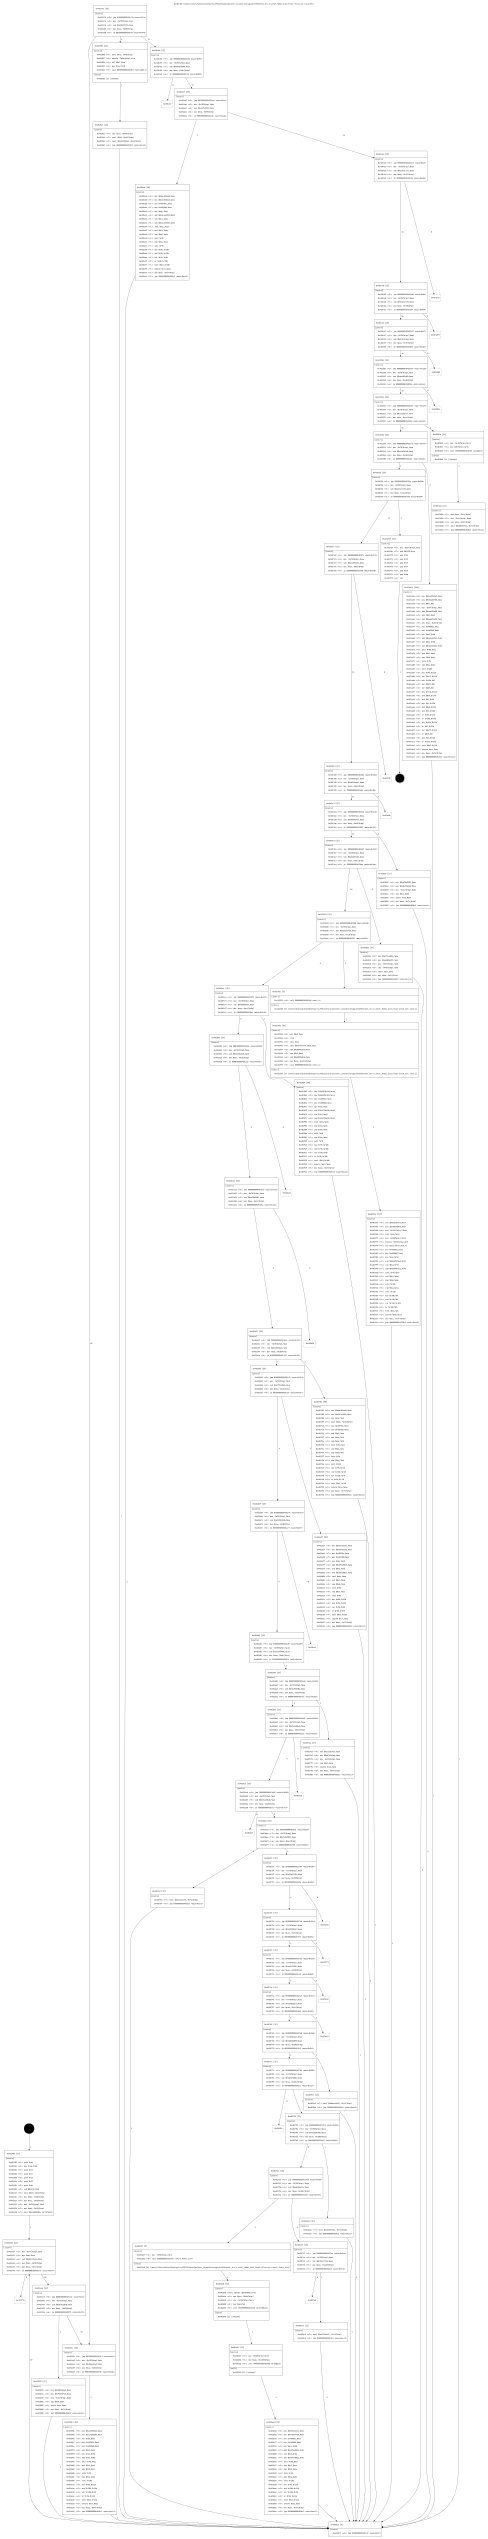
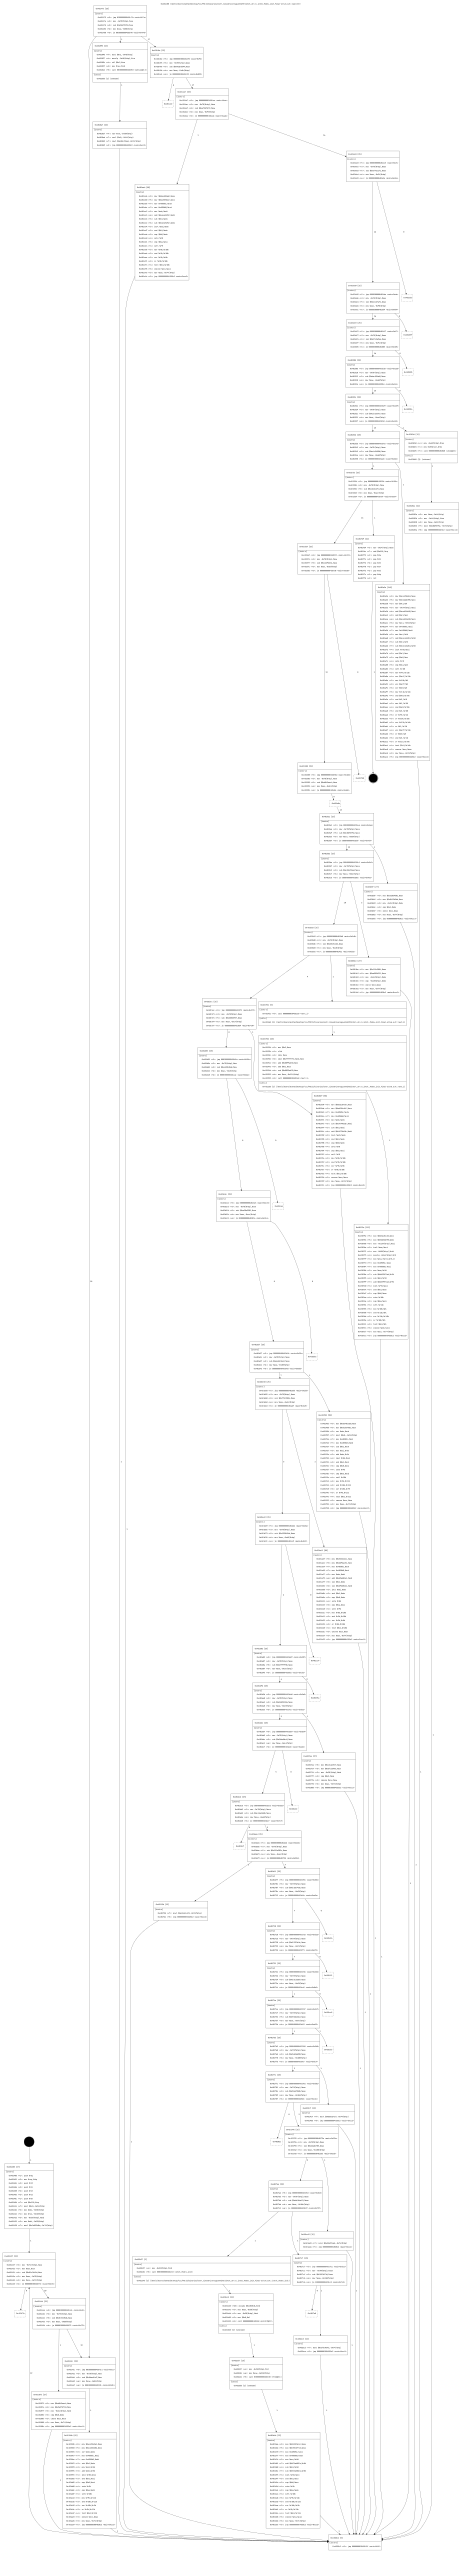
edge "0x401588 [25]" -> "0x4015a1 [25]": now "0x401e8e" -> "0x4015a1 [25]"
node "0x40205a": added
